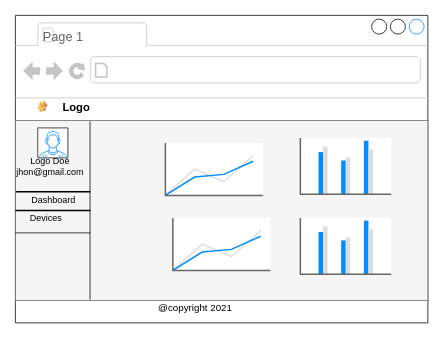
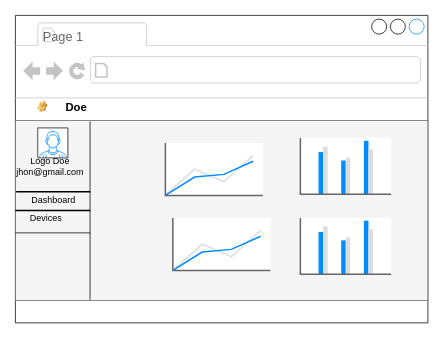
node "Logo": label "Logo" -> "Doe"
node "@copyright 2021": removed
